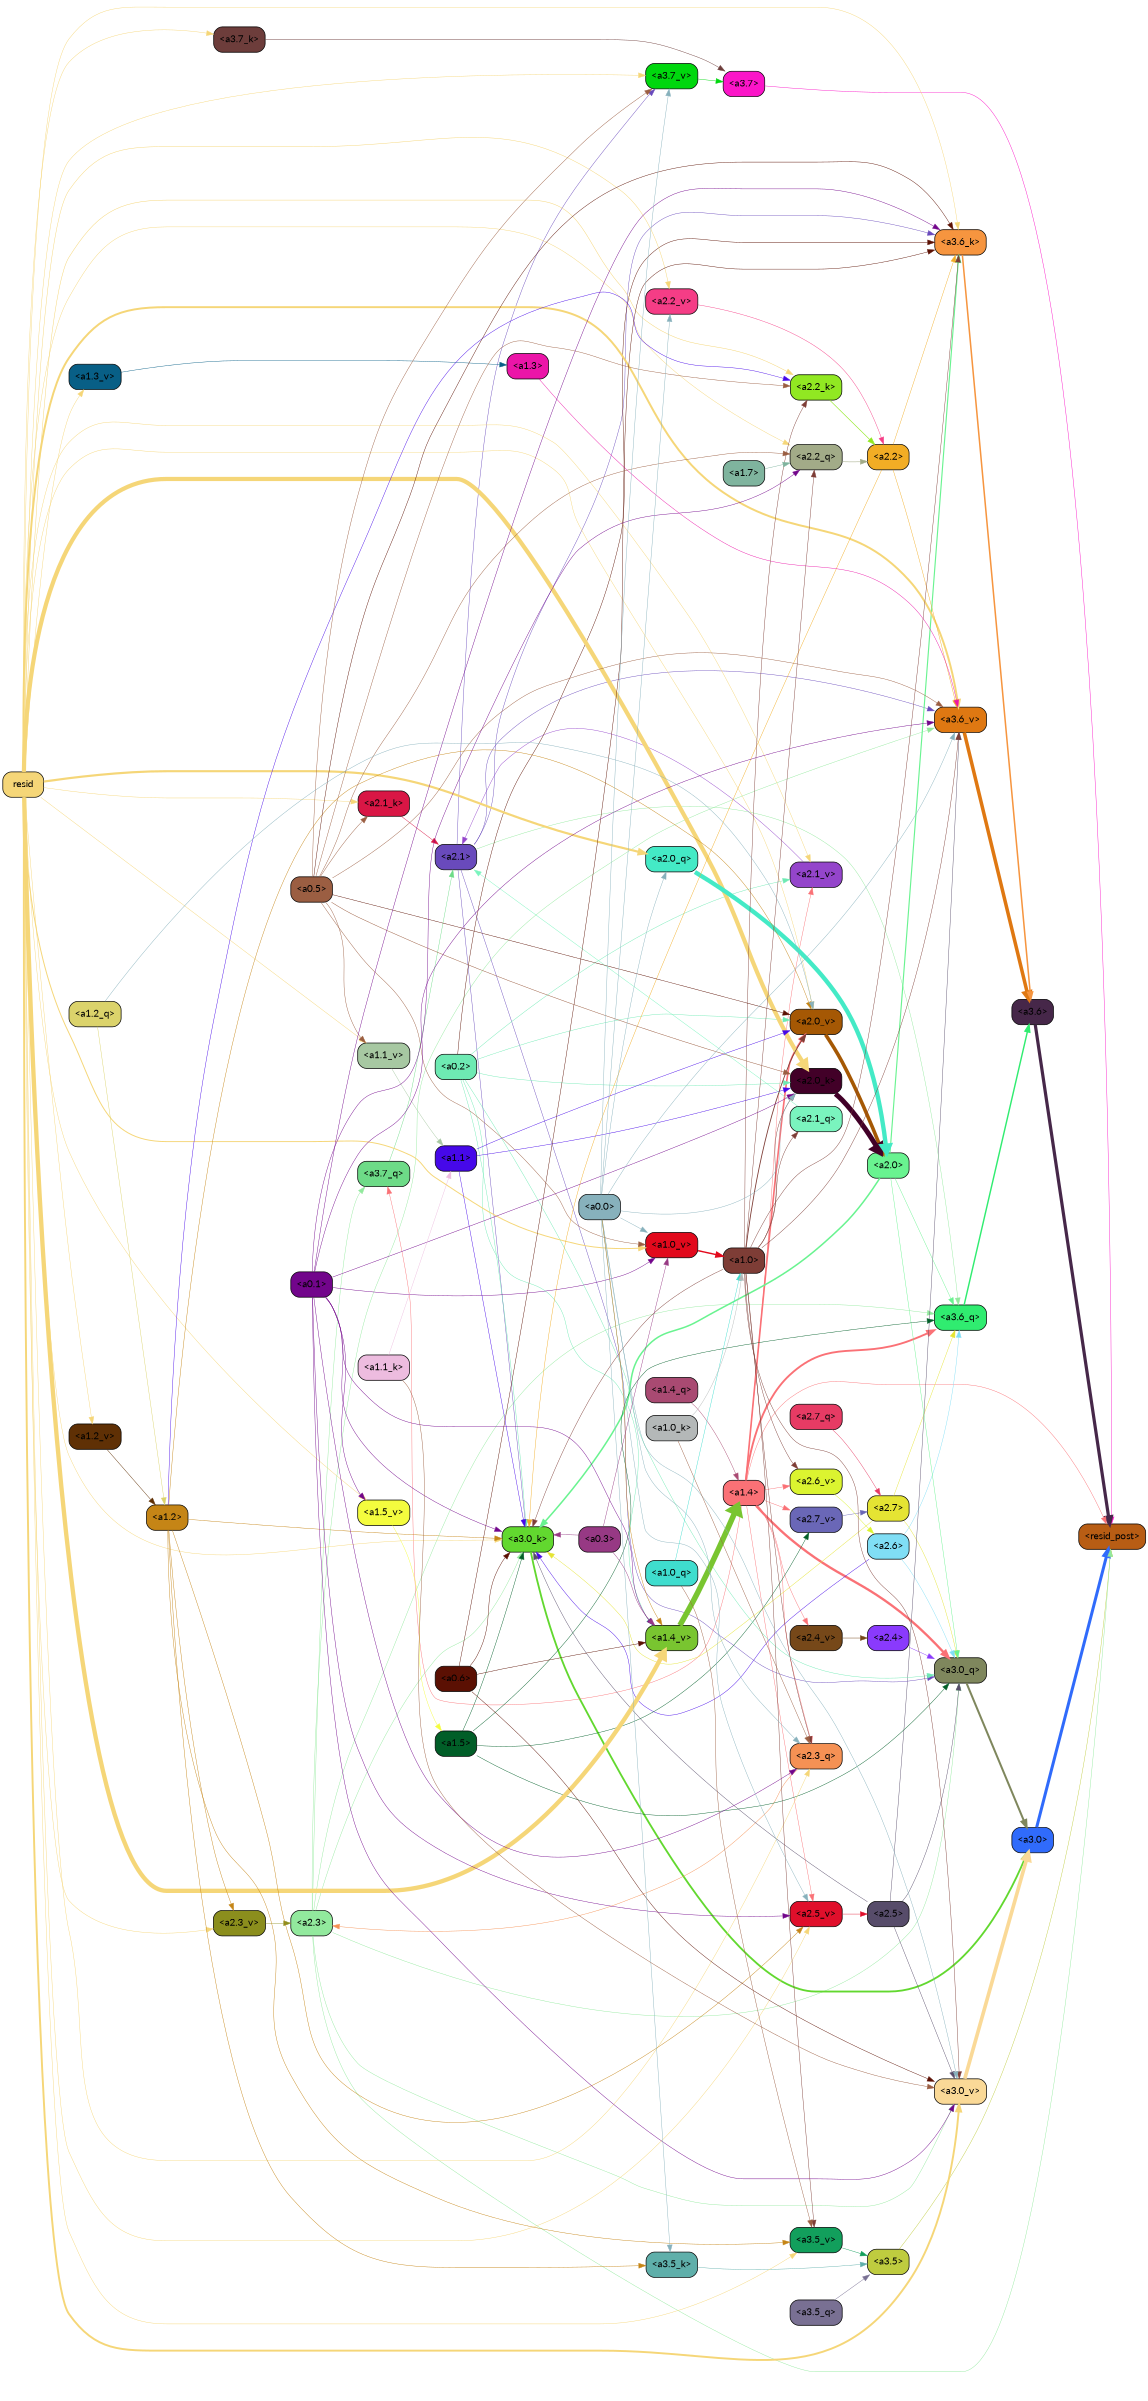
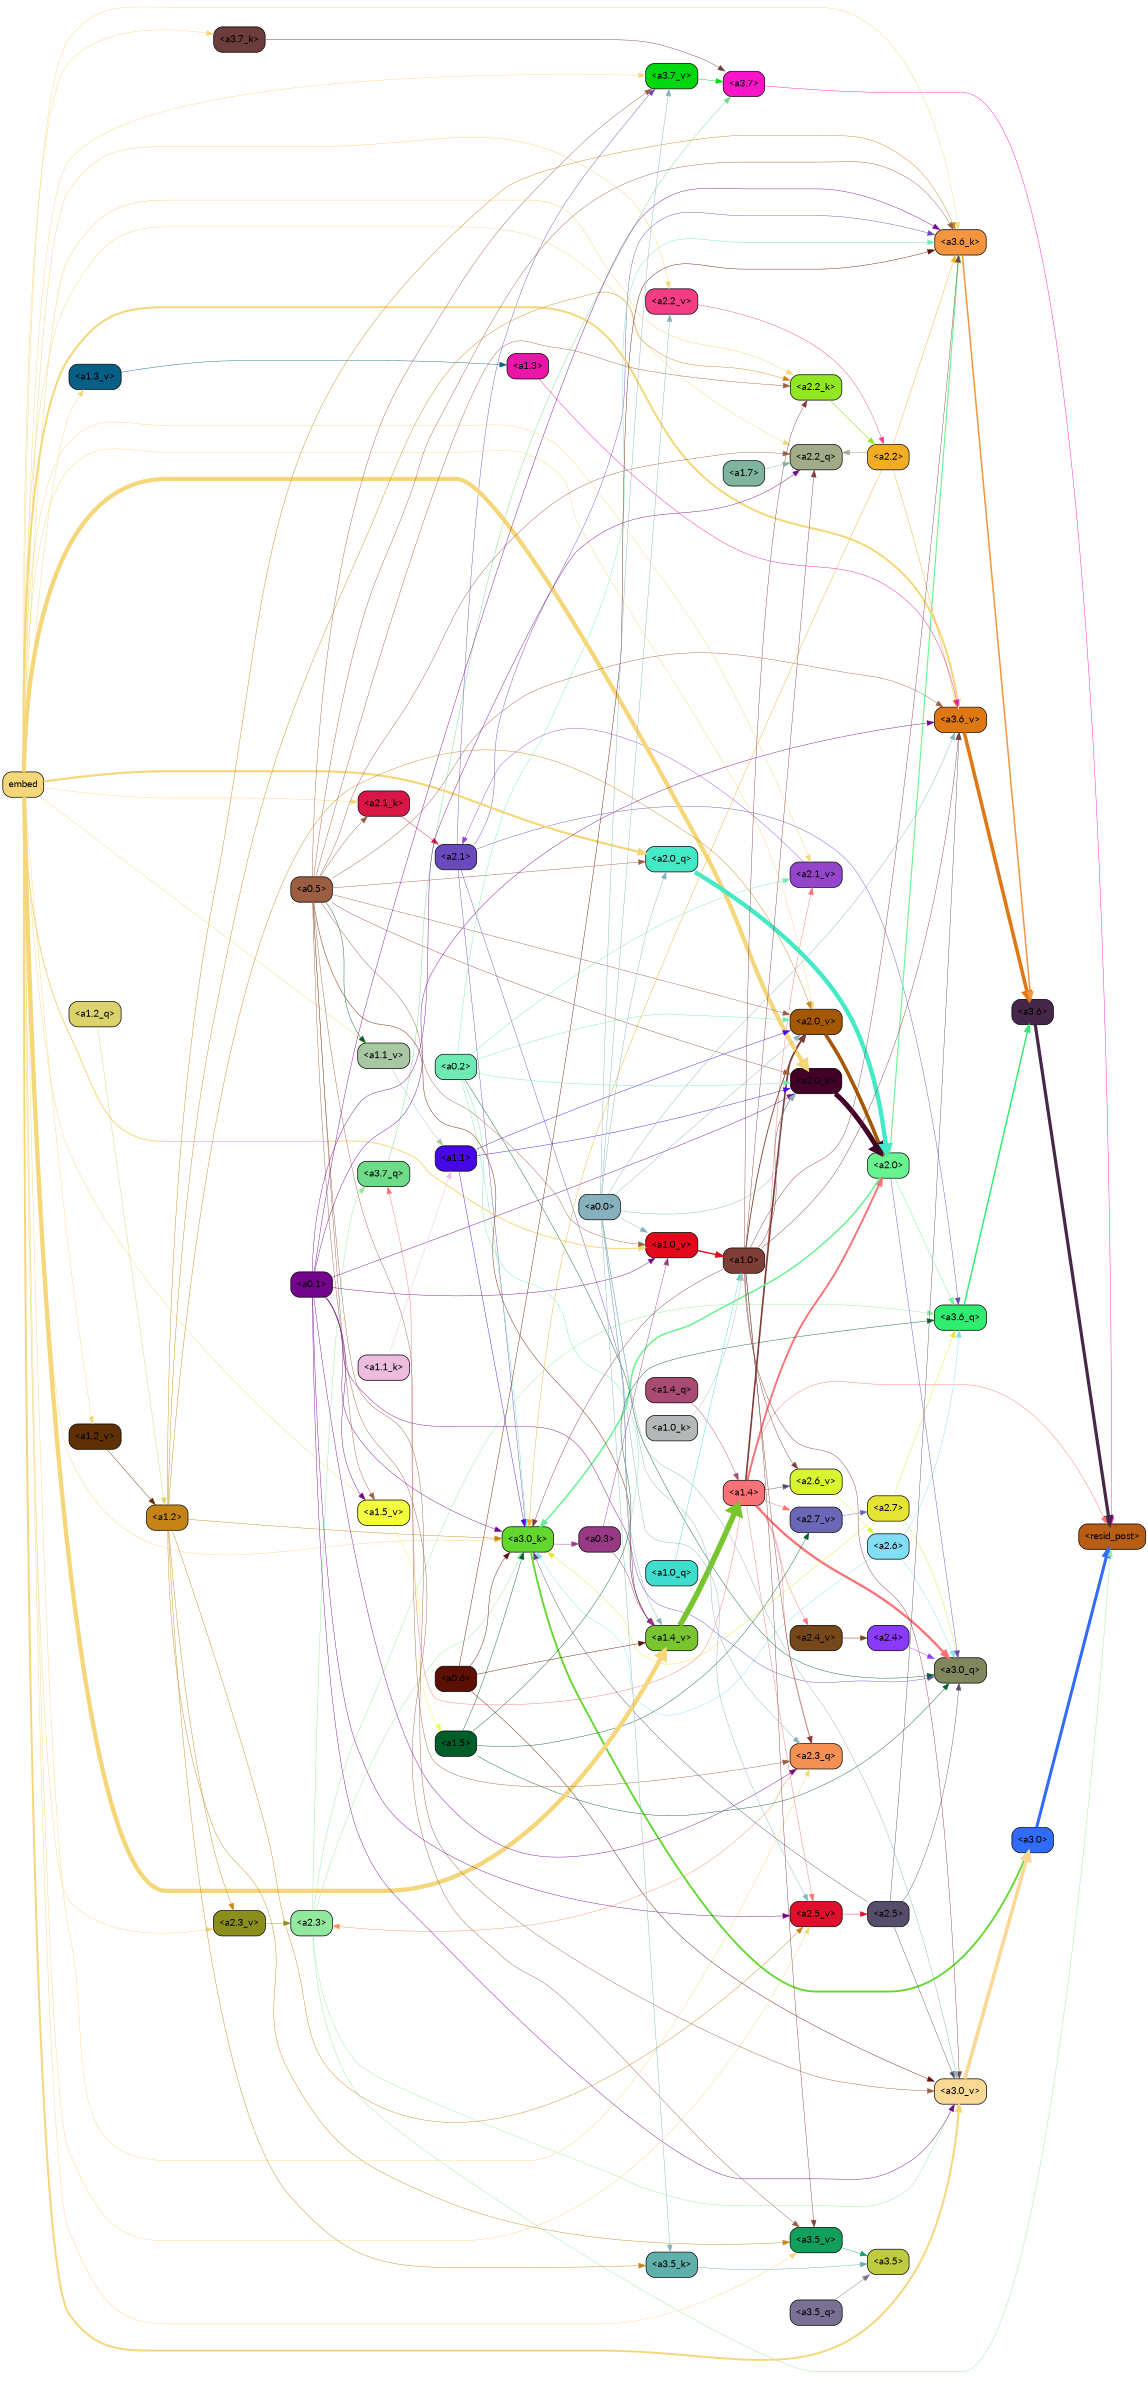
edge "<a0.5>" -> "<a3.6_k>": color #5b1003 -> #9b5e42
edge "<a2.2_q>" -> "<a2.2>": reversed
edge "<a0.2>" -> "<a3.6_k>": color #5b1003 -> #6eeab3
edge "<a1.2>" -> "<a3.6_k>": added
edge "<a2.1>" -> "<a3.6_v>": removed
edge "<a1.2>" -> "<a2.2_k>": color #4608e9 -> #c58516
edge "<a1.2_q>" -> "<a2.0_v>": now "<a0.0>" -> "<a2.0_v>"
node "resid": label "resid" -> "embed"
edge "<a2.1>" -> "<a3.6_q>": color #92e99d -> #694abc
edge "<a0.5>" -> "<a2.0_q>": added
edge "<a0.5>" -> "<a2.0_v>": color #5b1003 -> #9b5e42
edge "<a0.5>" -> "<a1.1_v>": color #9b5e42 -> #015e28
edge "<a3.7_q>" -> "<a2.1>": now "<a3.7_q>" -> "<a3.7>"
node "<a2.1_q>": removed
edge "<a2.3>" -> "<a3.6_v>": removed
edge "<a0.5>" -> "<a1.5_v>": added
edge "<a1.4>" -> "<a2.0_v>": color #fa7176 -> #7e3d36
edge "<a0.5>" -> "<a1.4_v>": added
edge "<a1.4>" -> "<a3.6_q>": now "<a1.4>" -> "<a2.0>"
edge "<a2.0>" -> "<a3.0_q>": color #69f390 -> #694abc
node "<a2.7_q>": removed
edge "<a0.0>" -> "<a1.4_v>": color #c58516 -> #87b1bc
edge "<a0.2>" -> "<a3.0_q>": color #6eeab3 -> #015e28
edge "<a1.4>" -> "<a2.6_v>": color #fa7176 -> #574c6a
edge "<a0.3>" -> "<a3.0_k>": reversed
edge "<a1.0_k>" -> "<a2.3_q>": now "<a0.5>" -> "<a2.3_q>"
edge "<a2.6>" -> "<a3.0_k>": color #4608e9 -> #80def5
edge "<a3.0_q>" -> "<a3.0>": removed
edge "<a1.1_k>" -> "<a3.0_v>": now "<a0.5>" -> "<a3.0_v>"
edge "<a1.0_q>" -> "<a3.5_v>": now "<a0.5>" -> "<a3.5_v>"
edge "<a3.5>" -> "<resid_post>": removed
edge "<a2.3>" -> "<a3.0_q>": removed
